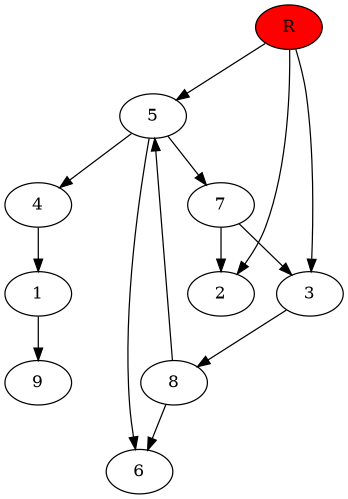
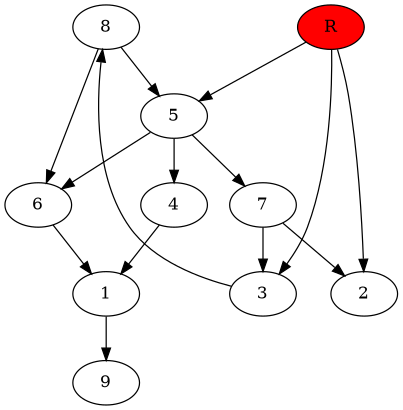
edge "6" -> "1": added
